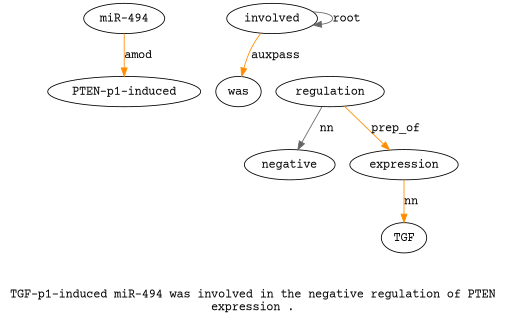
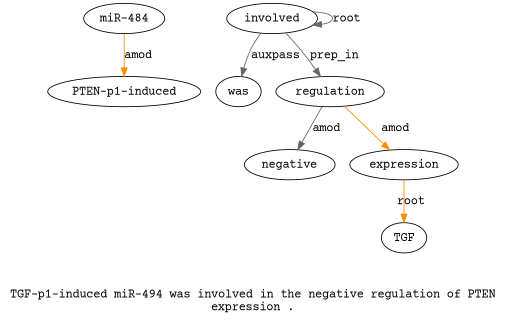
node "miR-494": label "miR-494" -> "miR-484"
edge "involved" -> "was": color darkorange -> gray40
edge "involved" -> "regulation": added, label "prep_in"
edge "regulation" -> "negative": label "nn" -> "amod"
edge "regulation" -> "expression": label "prep_of" -> "amod"
edge "expression" -> "TGF": label "nn" -> "root"
